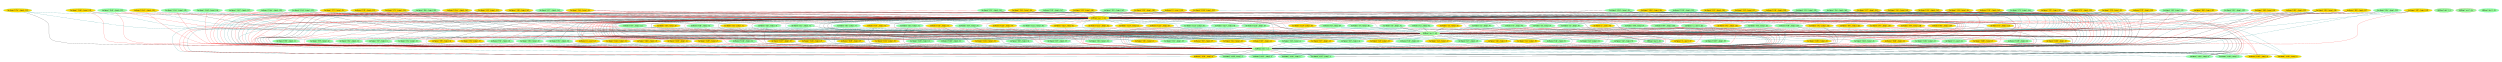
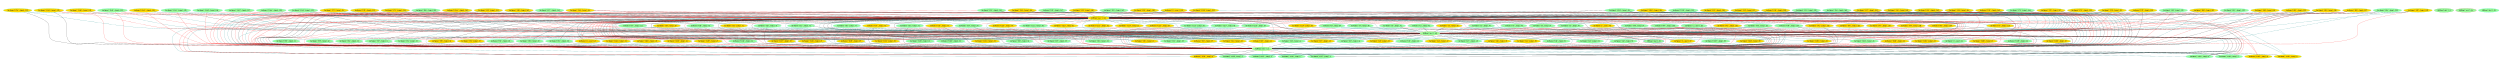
node "VarName('t149',temp).131": added
node "VarName('t106',temp).59": added
node "VarName('t102',temp).63": fillcolor palegreen -> gold
